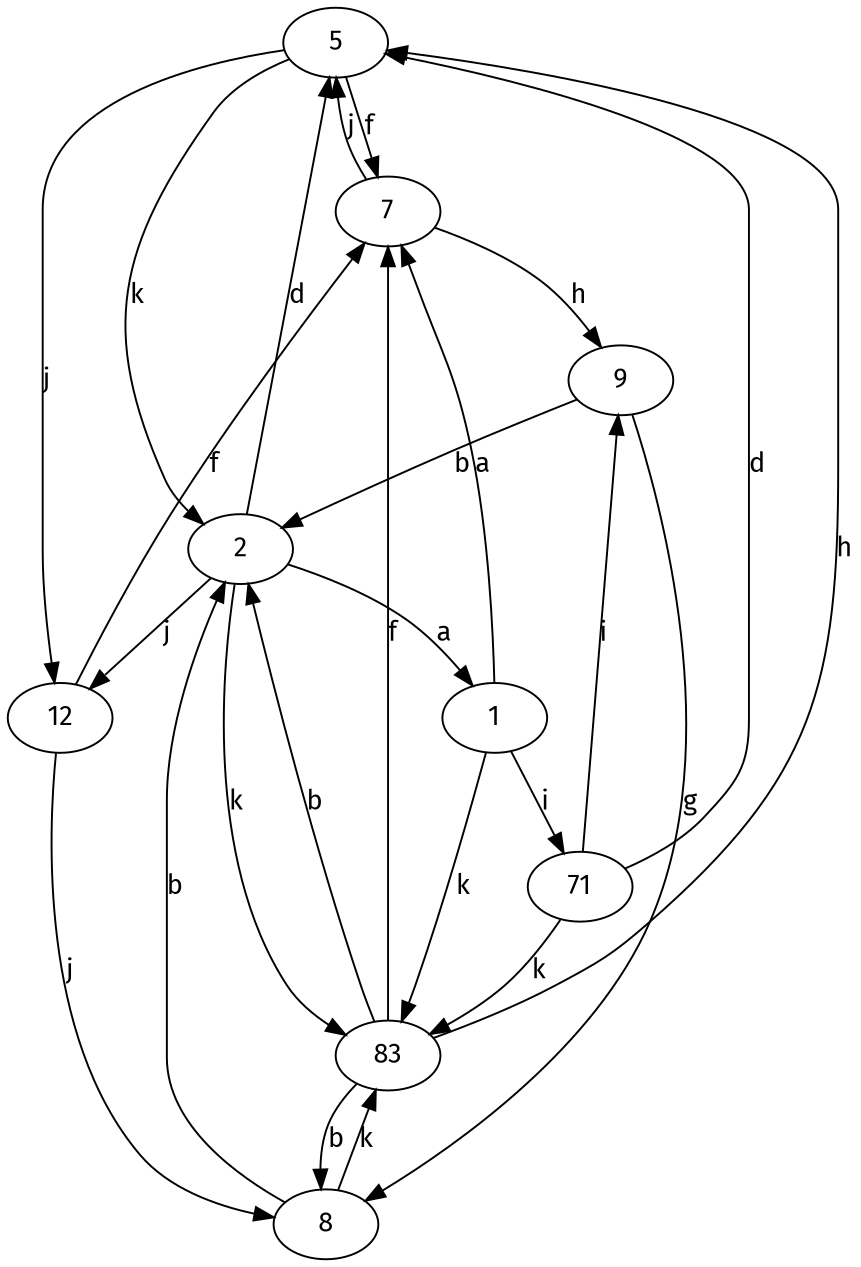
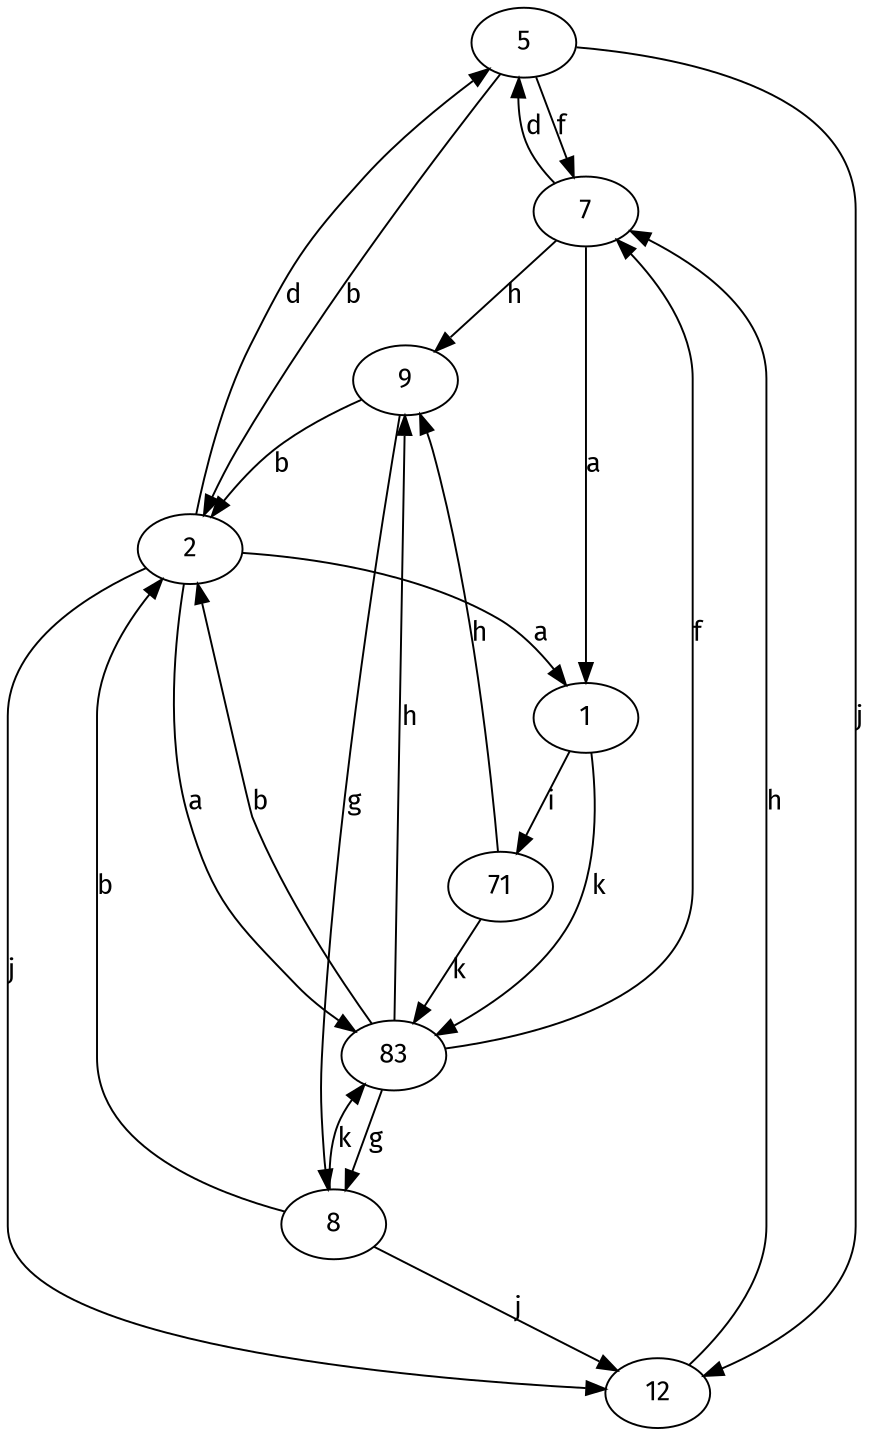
edge "7" -> "5": label "j" -> "d"
edge "5" -> "2": label "k" -> "b"
edge "71" -> "5": removed, label "d"
edge "12" -> "7": label "f" -> "h"
edge "1" -> "7": reversed
edge "83" -> "5": now "83" -> "9"
edge "71" -> "9": label "i" -> "h"
edge "2" -> "83": label "k" -> "a"
edge "12" -> "8": reversed
edge "83" -> "8": label "b" -> "g"
